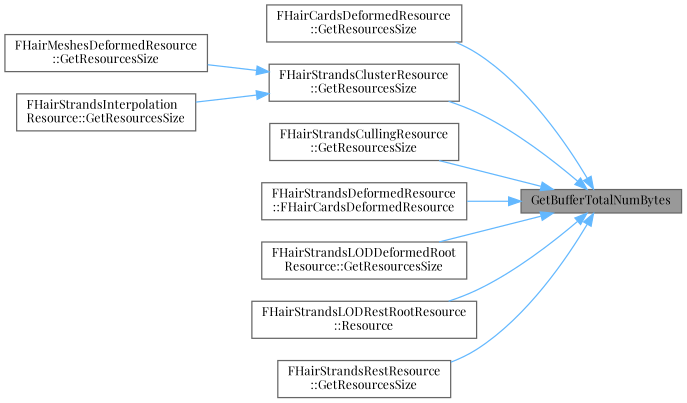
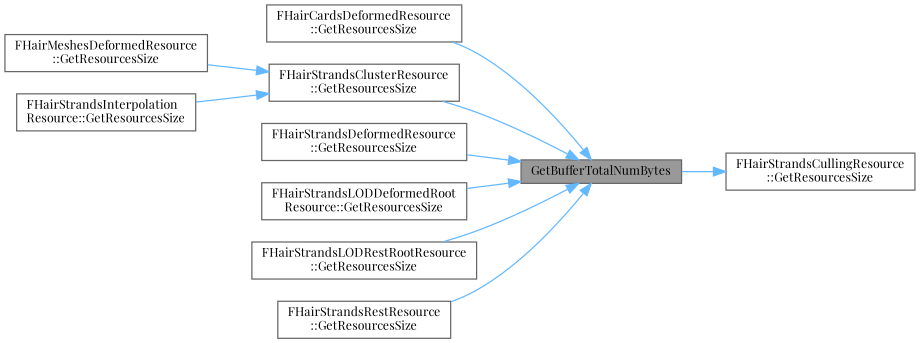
edge "FHairStrandsCullingResource ::GetResourcesSize" -> "GetBufferTotalNumBytes": reversed
node "FHairStrandsDeformedResource ::FHairCardsDeformedResource": label "FHairStrandsDeformedResource ::FHairCardsDeformedResource" -> "FHairStrandsDeformedResource ::GetResourcesSize"
node "FHairStrandsLODRestRootResource ::Resource": label "FHairStrandsLODRestRootResource ::Resource" -> "FHairStrandsLODRestRootResource ::GetResourcesSize"
